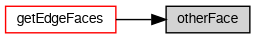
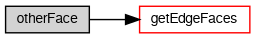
edge "getEdgeFaces" -> "otherFace": reversed
